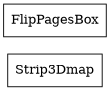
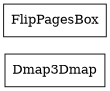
node "Strip3Dmap": label "Strip3Dmap" -> "Dmap3Dmap"
